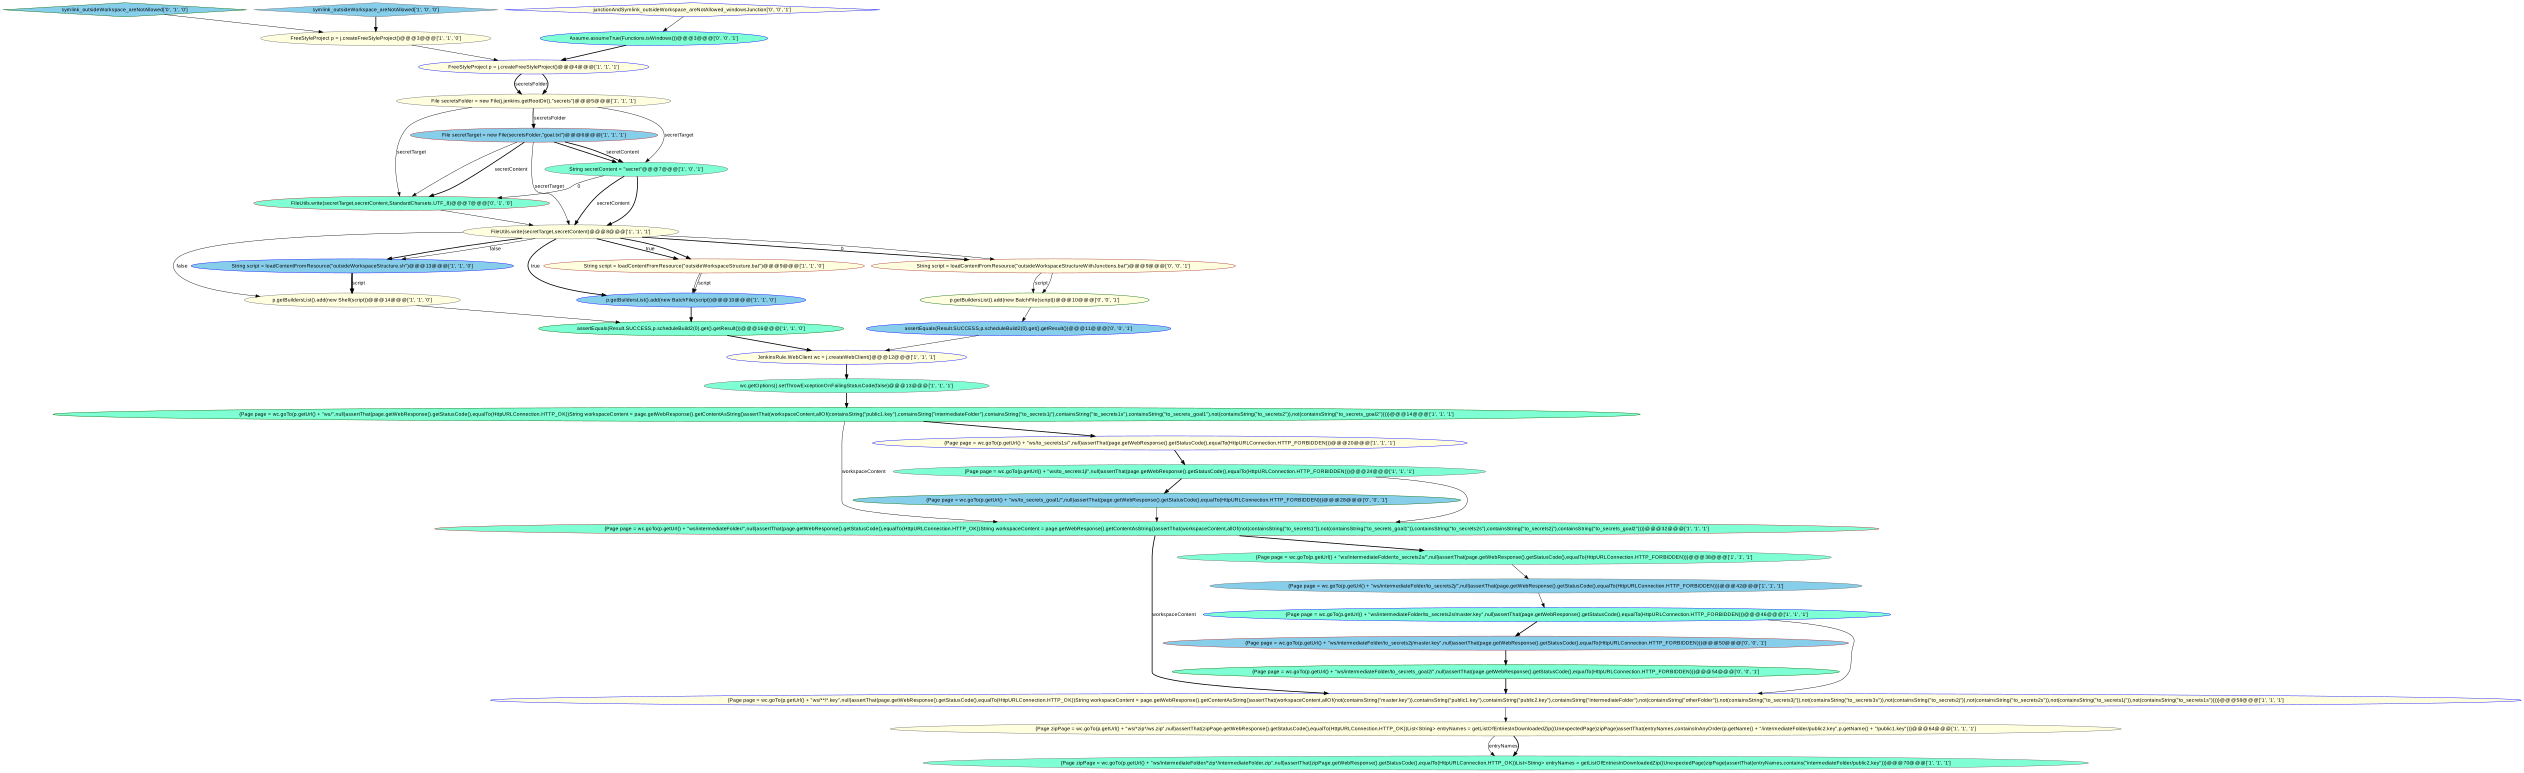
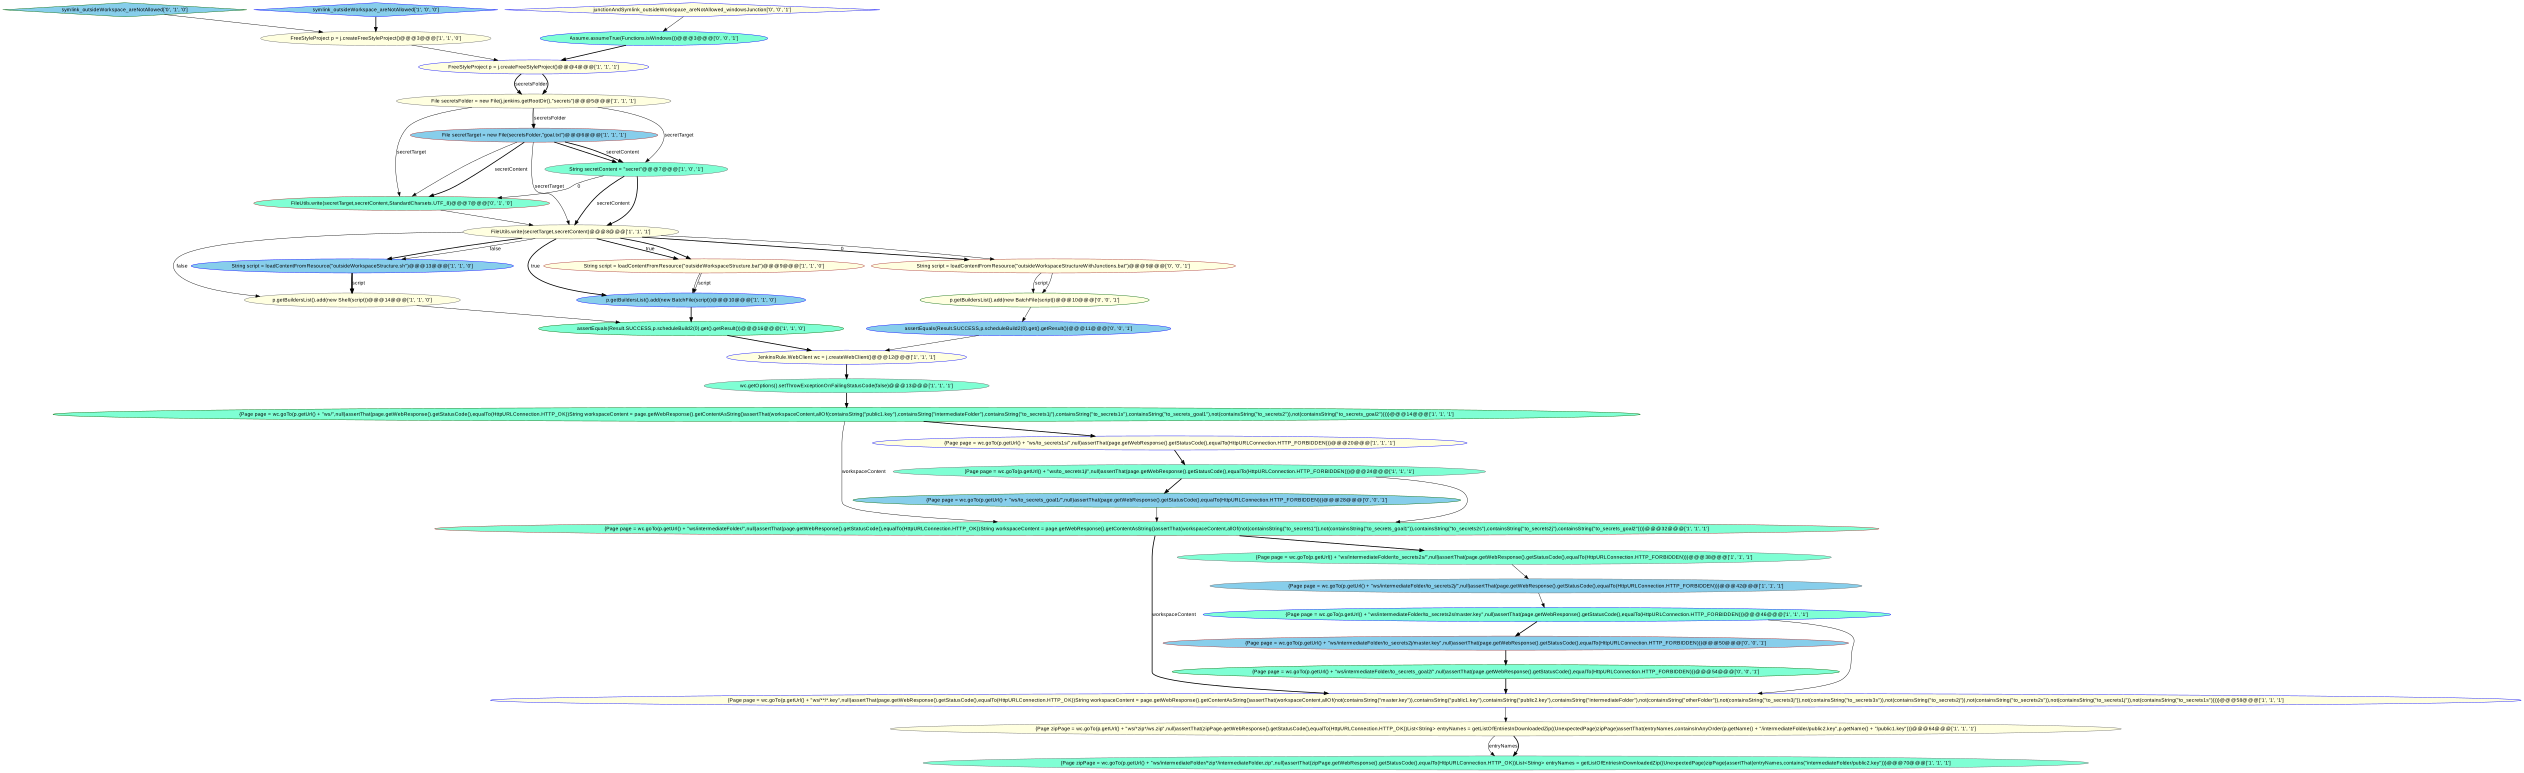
node "symlink_outsideWorkspace_areNotAllowed['1', '0', '0']": color gray40 -> blue
